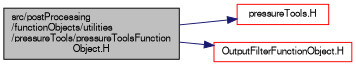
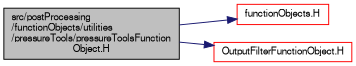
node "pressureTools.H": label "pressureTools.H" -> "functionObjects.H"
